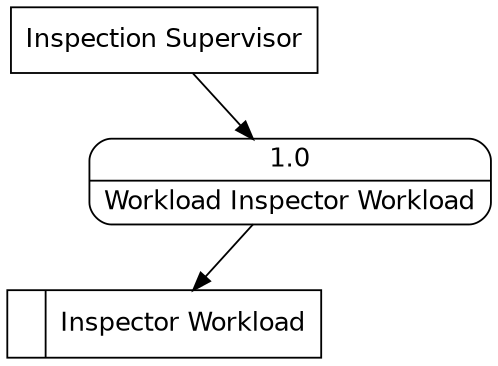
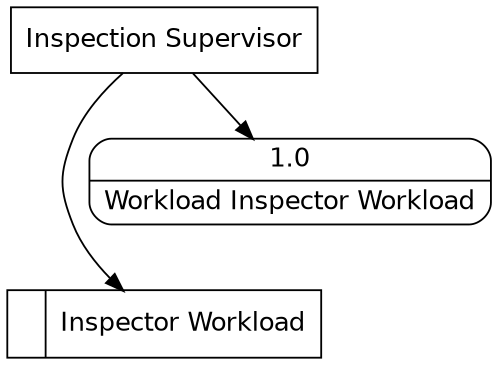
edge "1.0" -> "Inspector Workload": now "Inspection Supervisor" -> "Inspector Workload"
